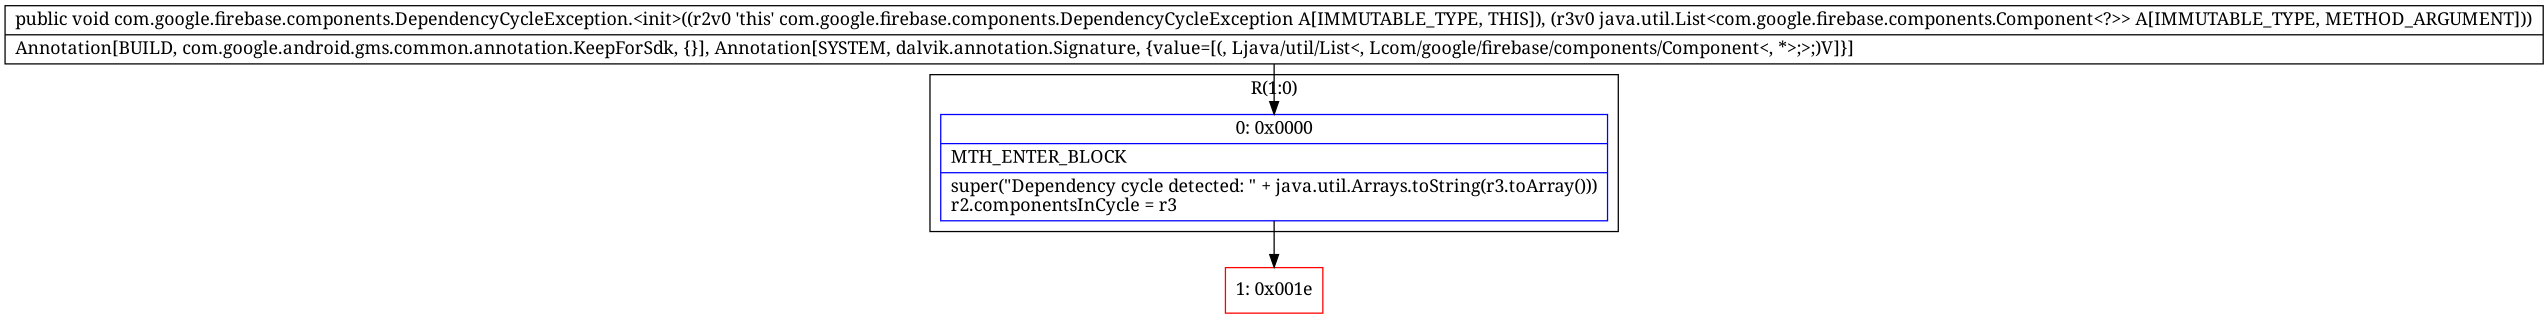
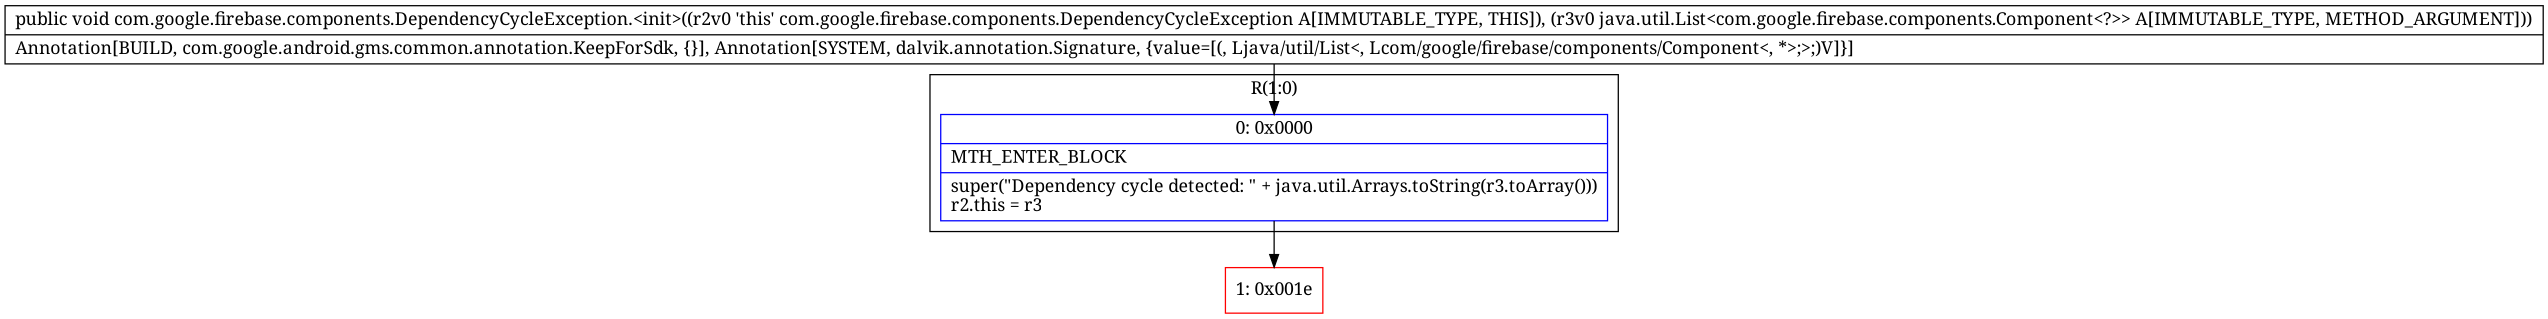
node "0: 0x0000": text "r2.componentsInCycle = r3" -> "r2.this = r3"
